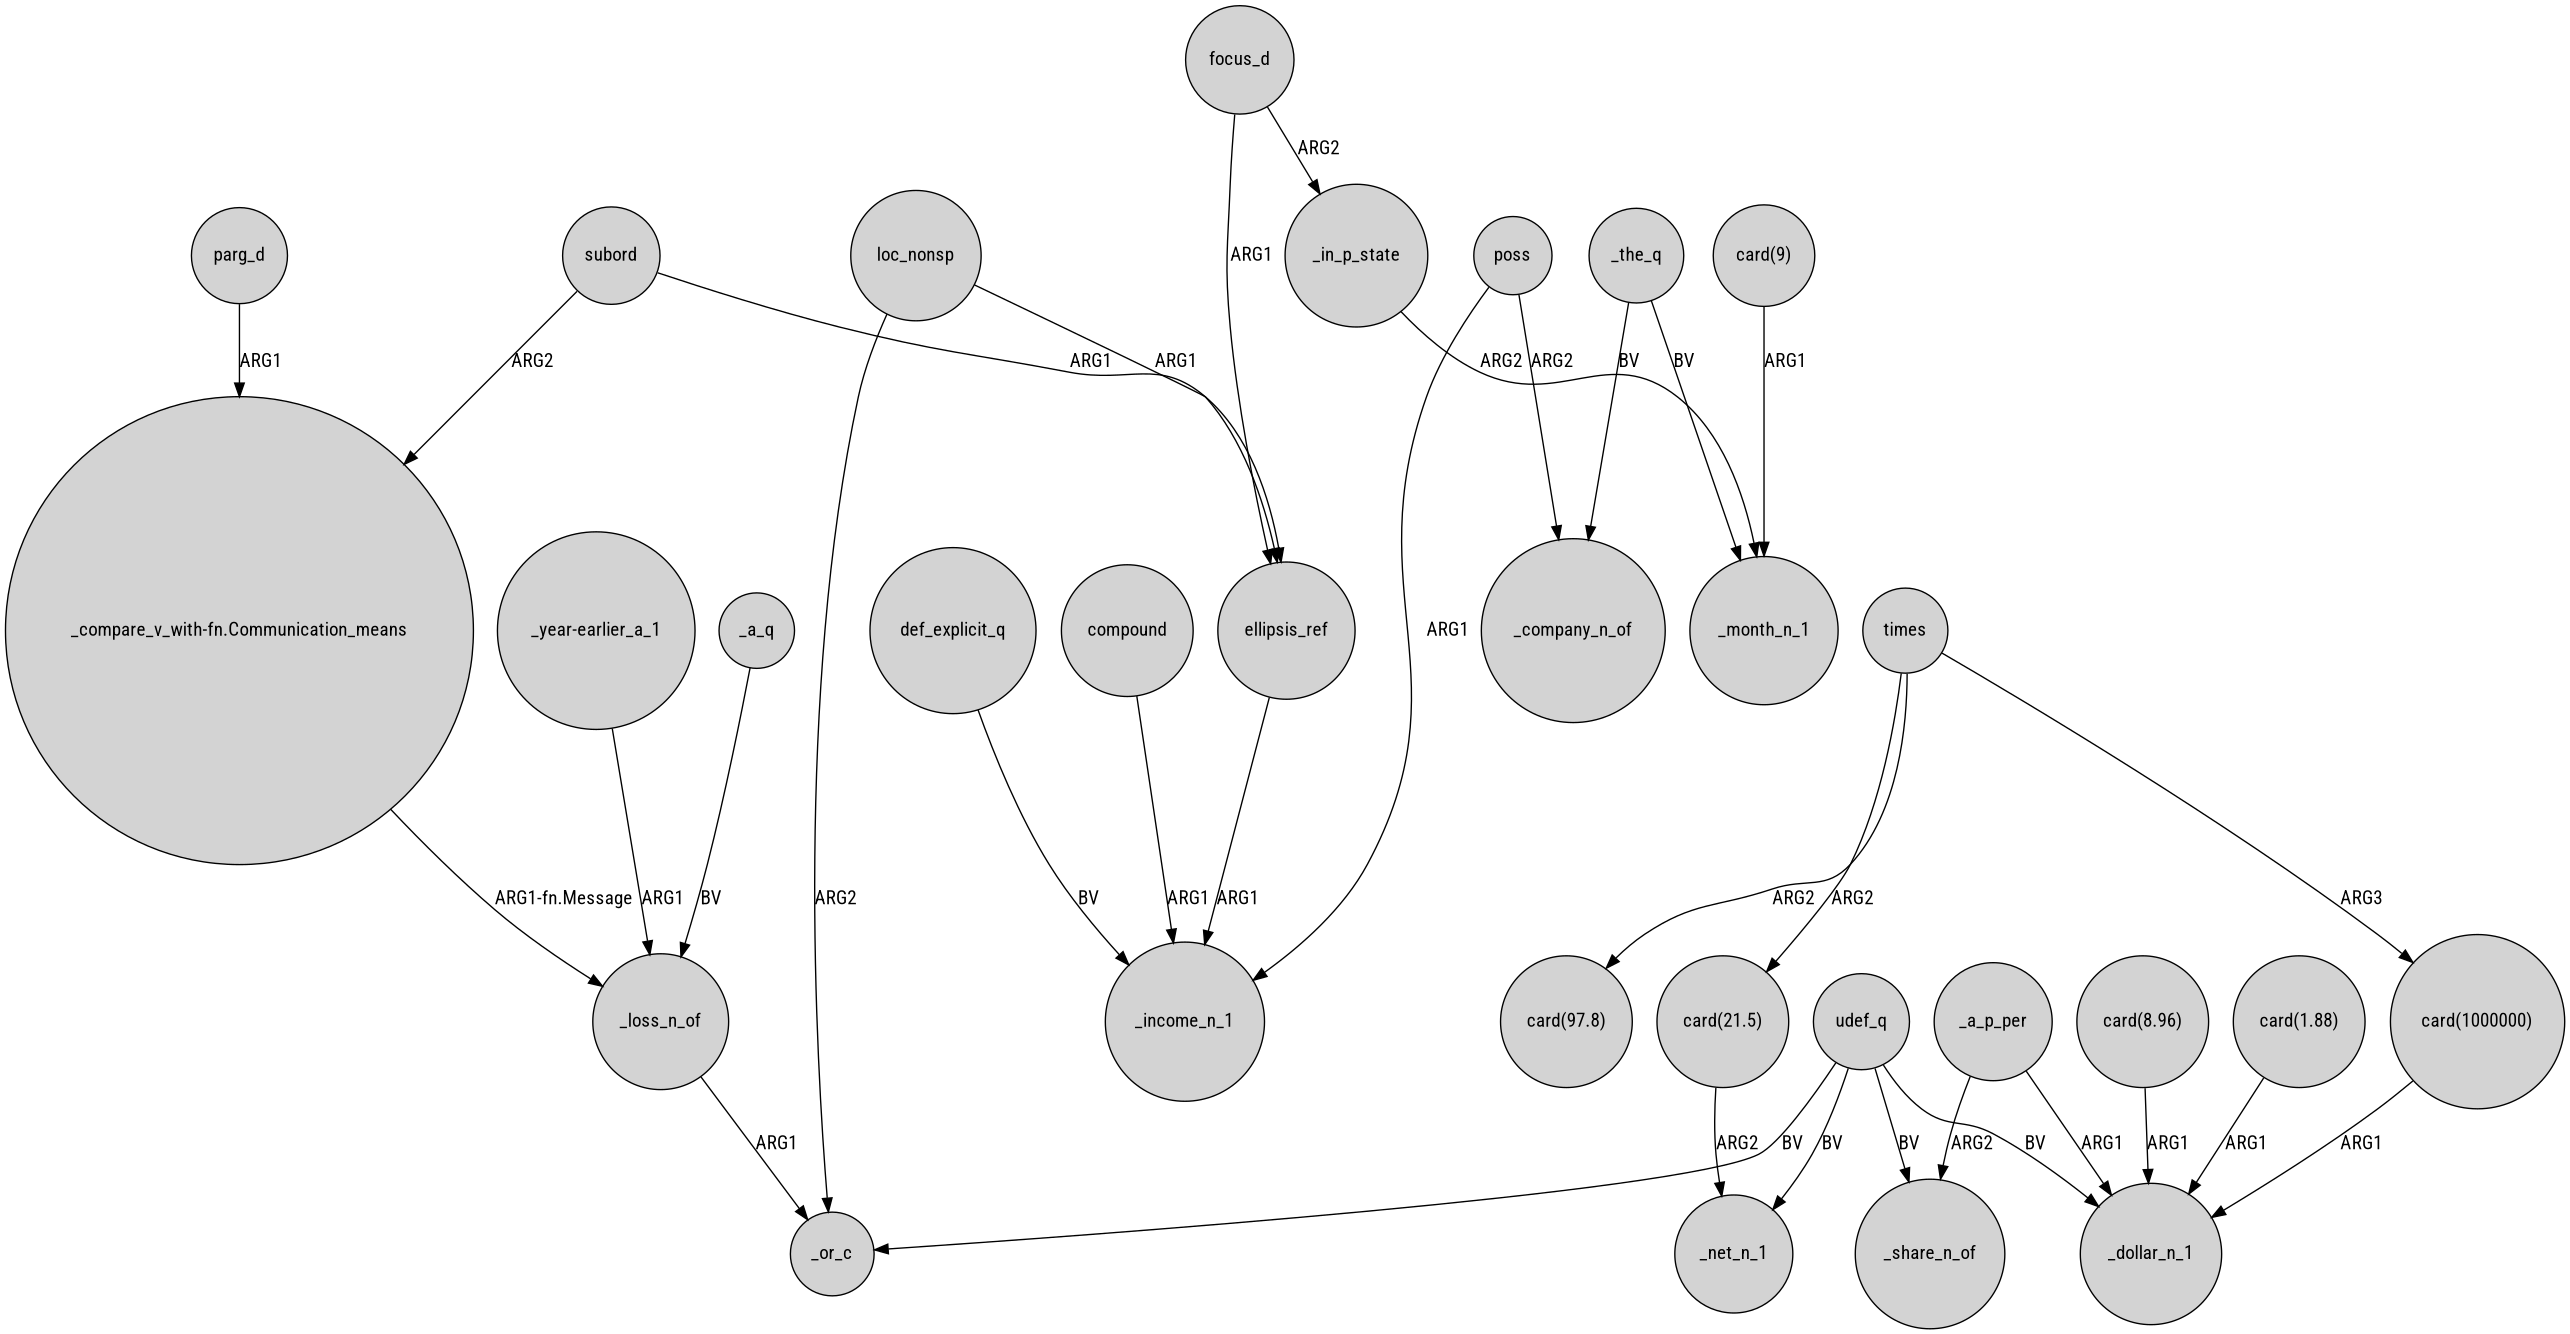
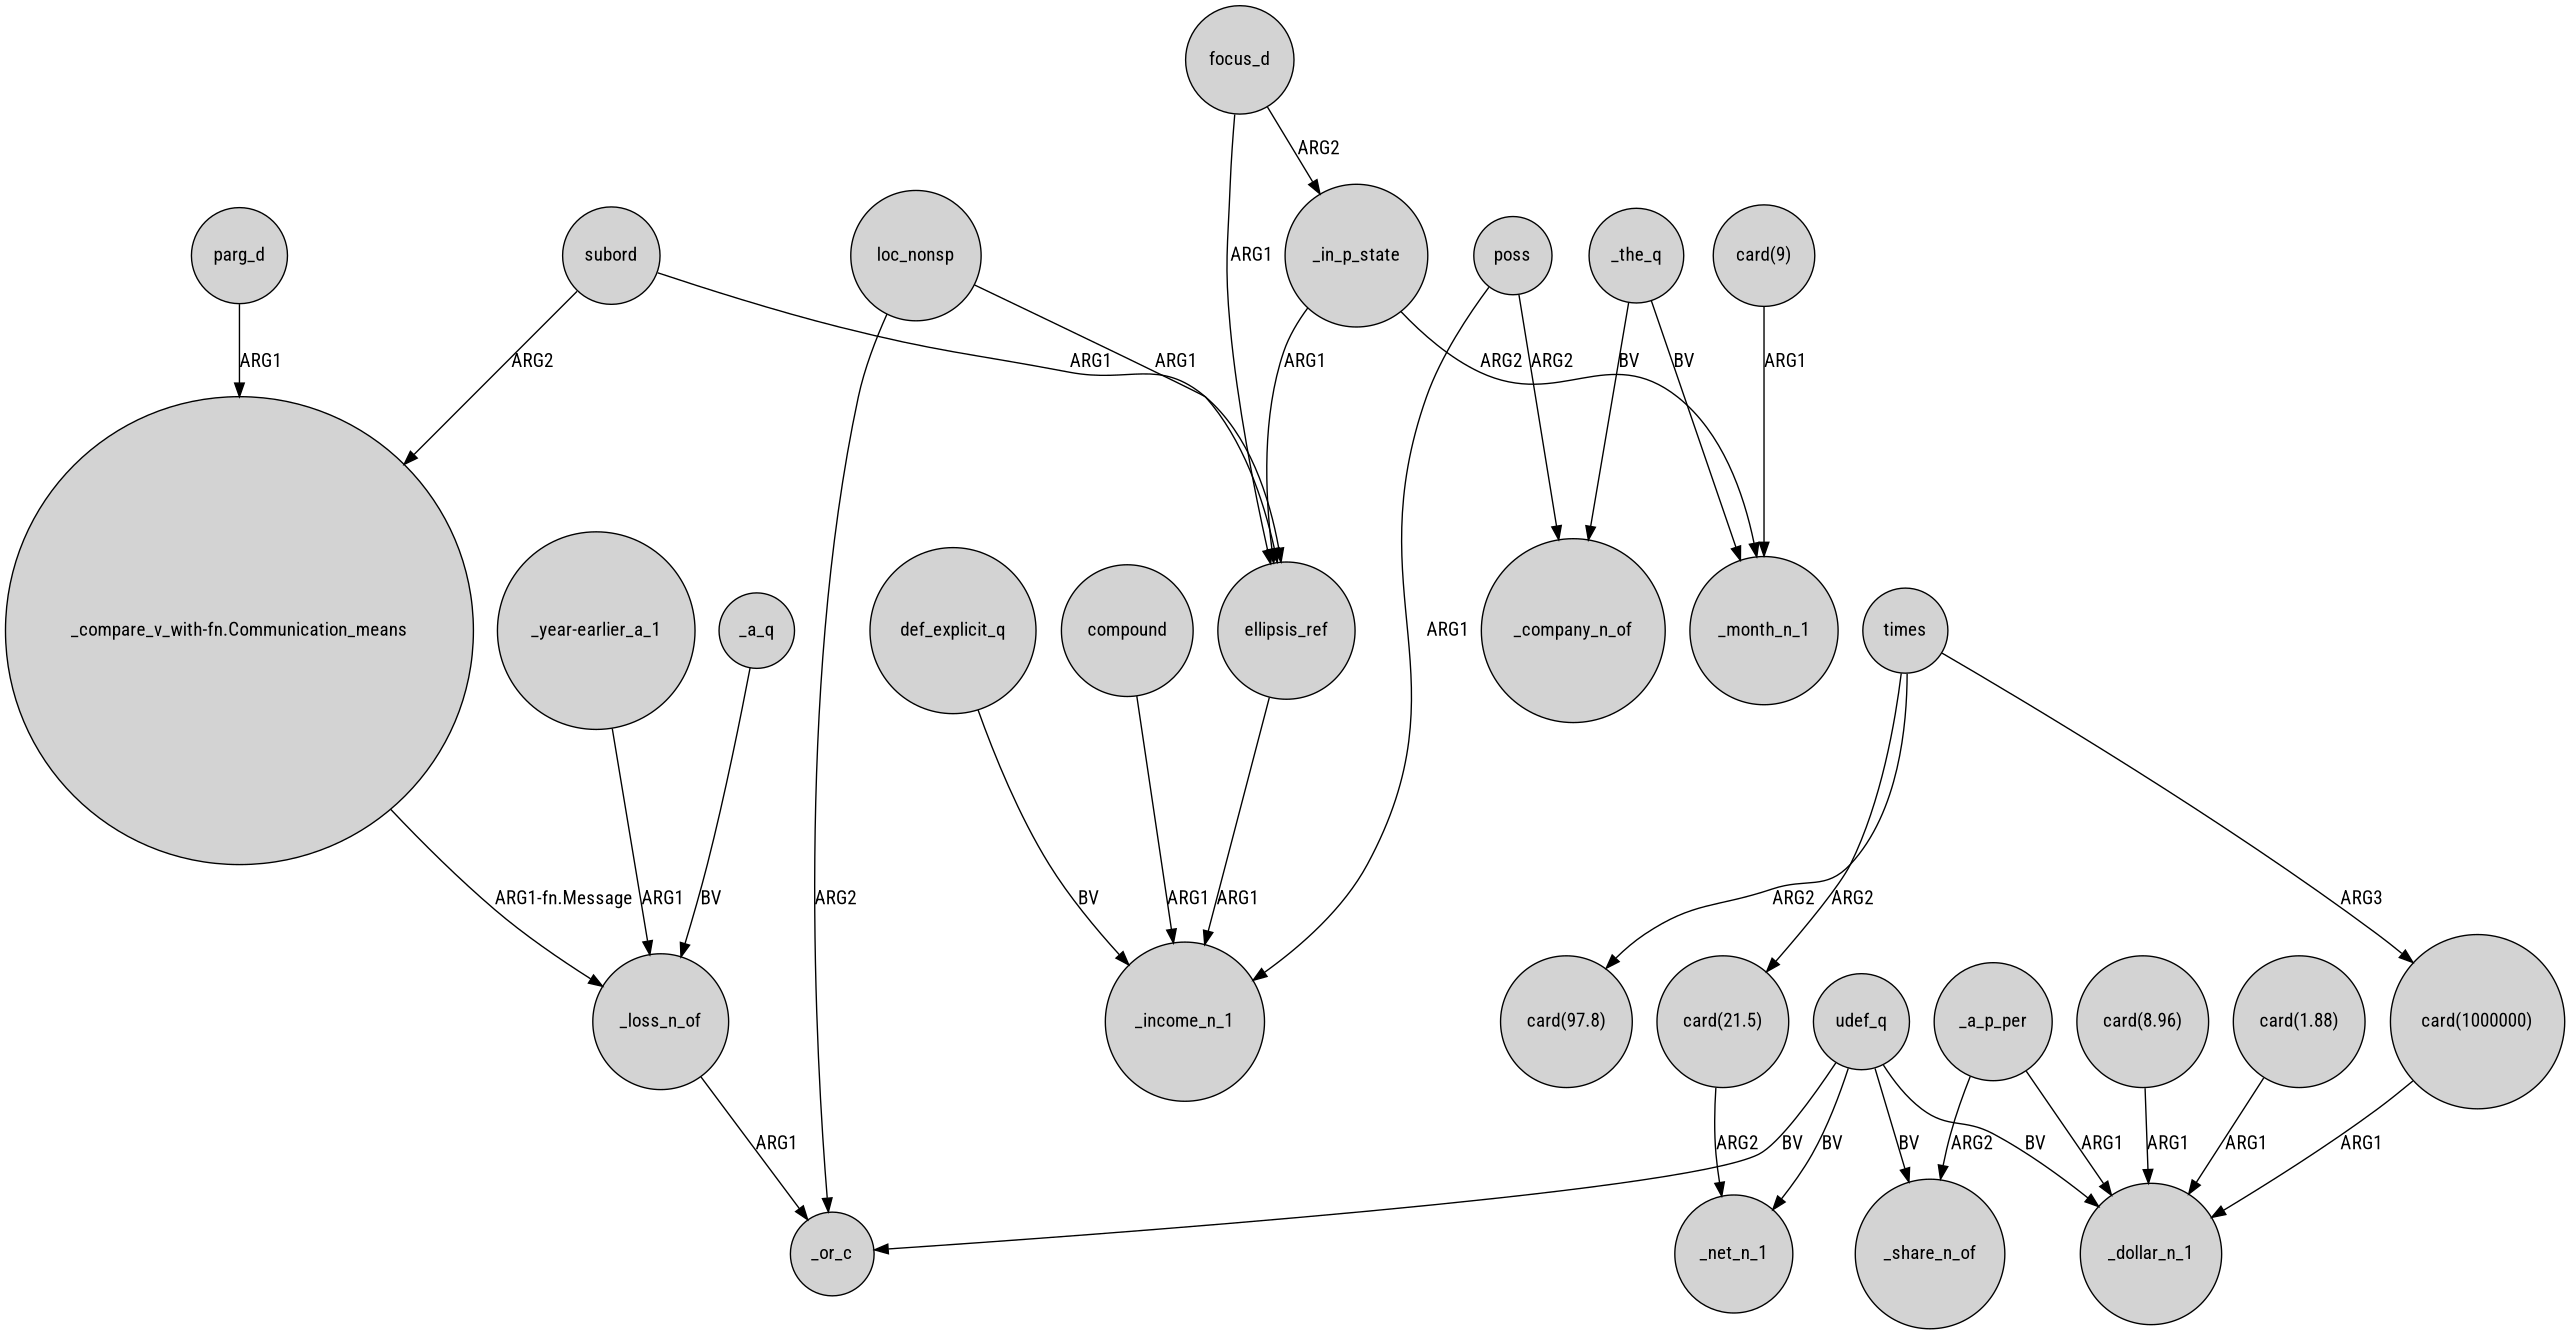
edge "_in_p_state" -> "ellipsis_ref": added, label "ARG1"
